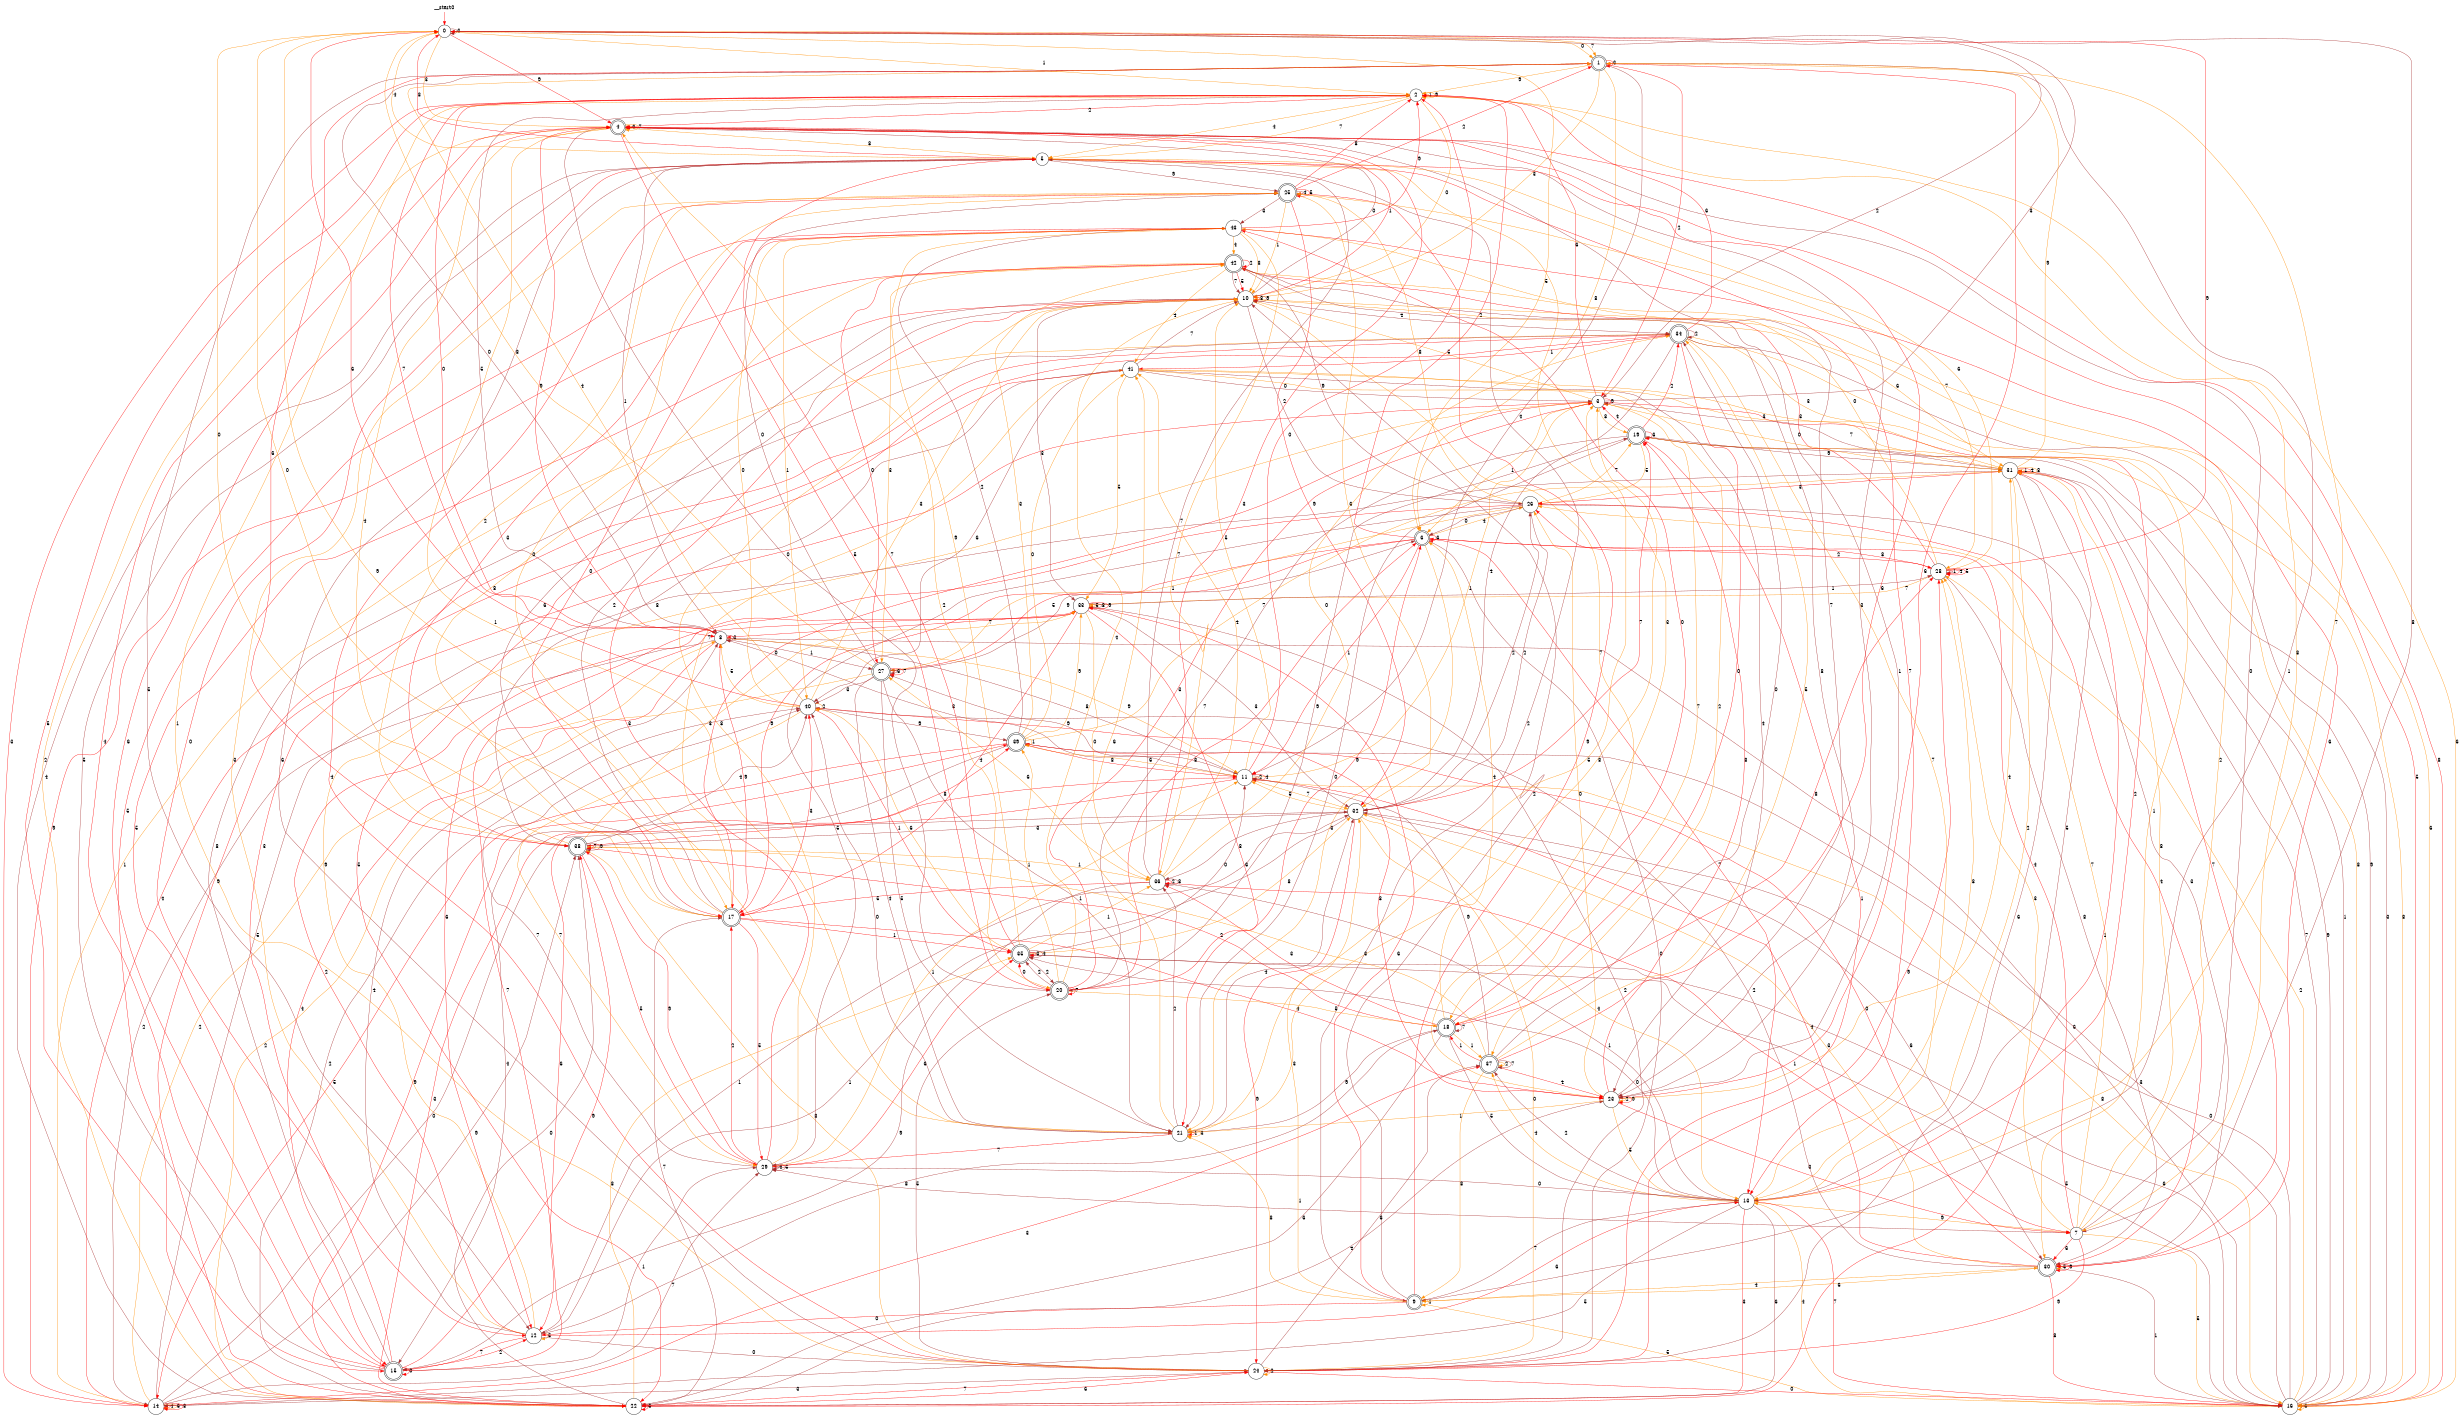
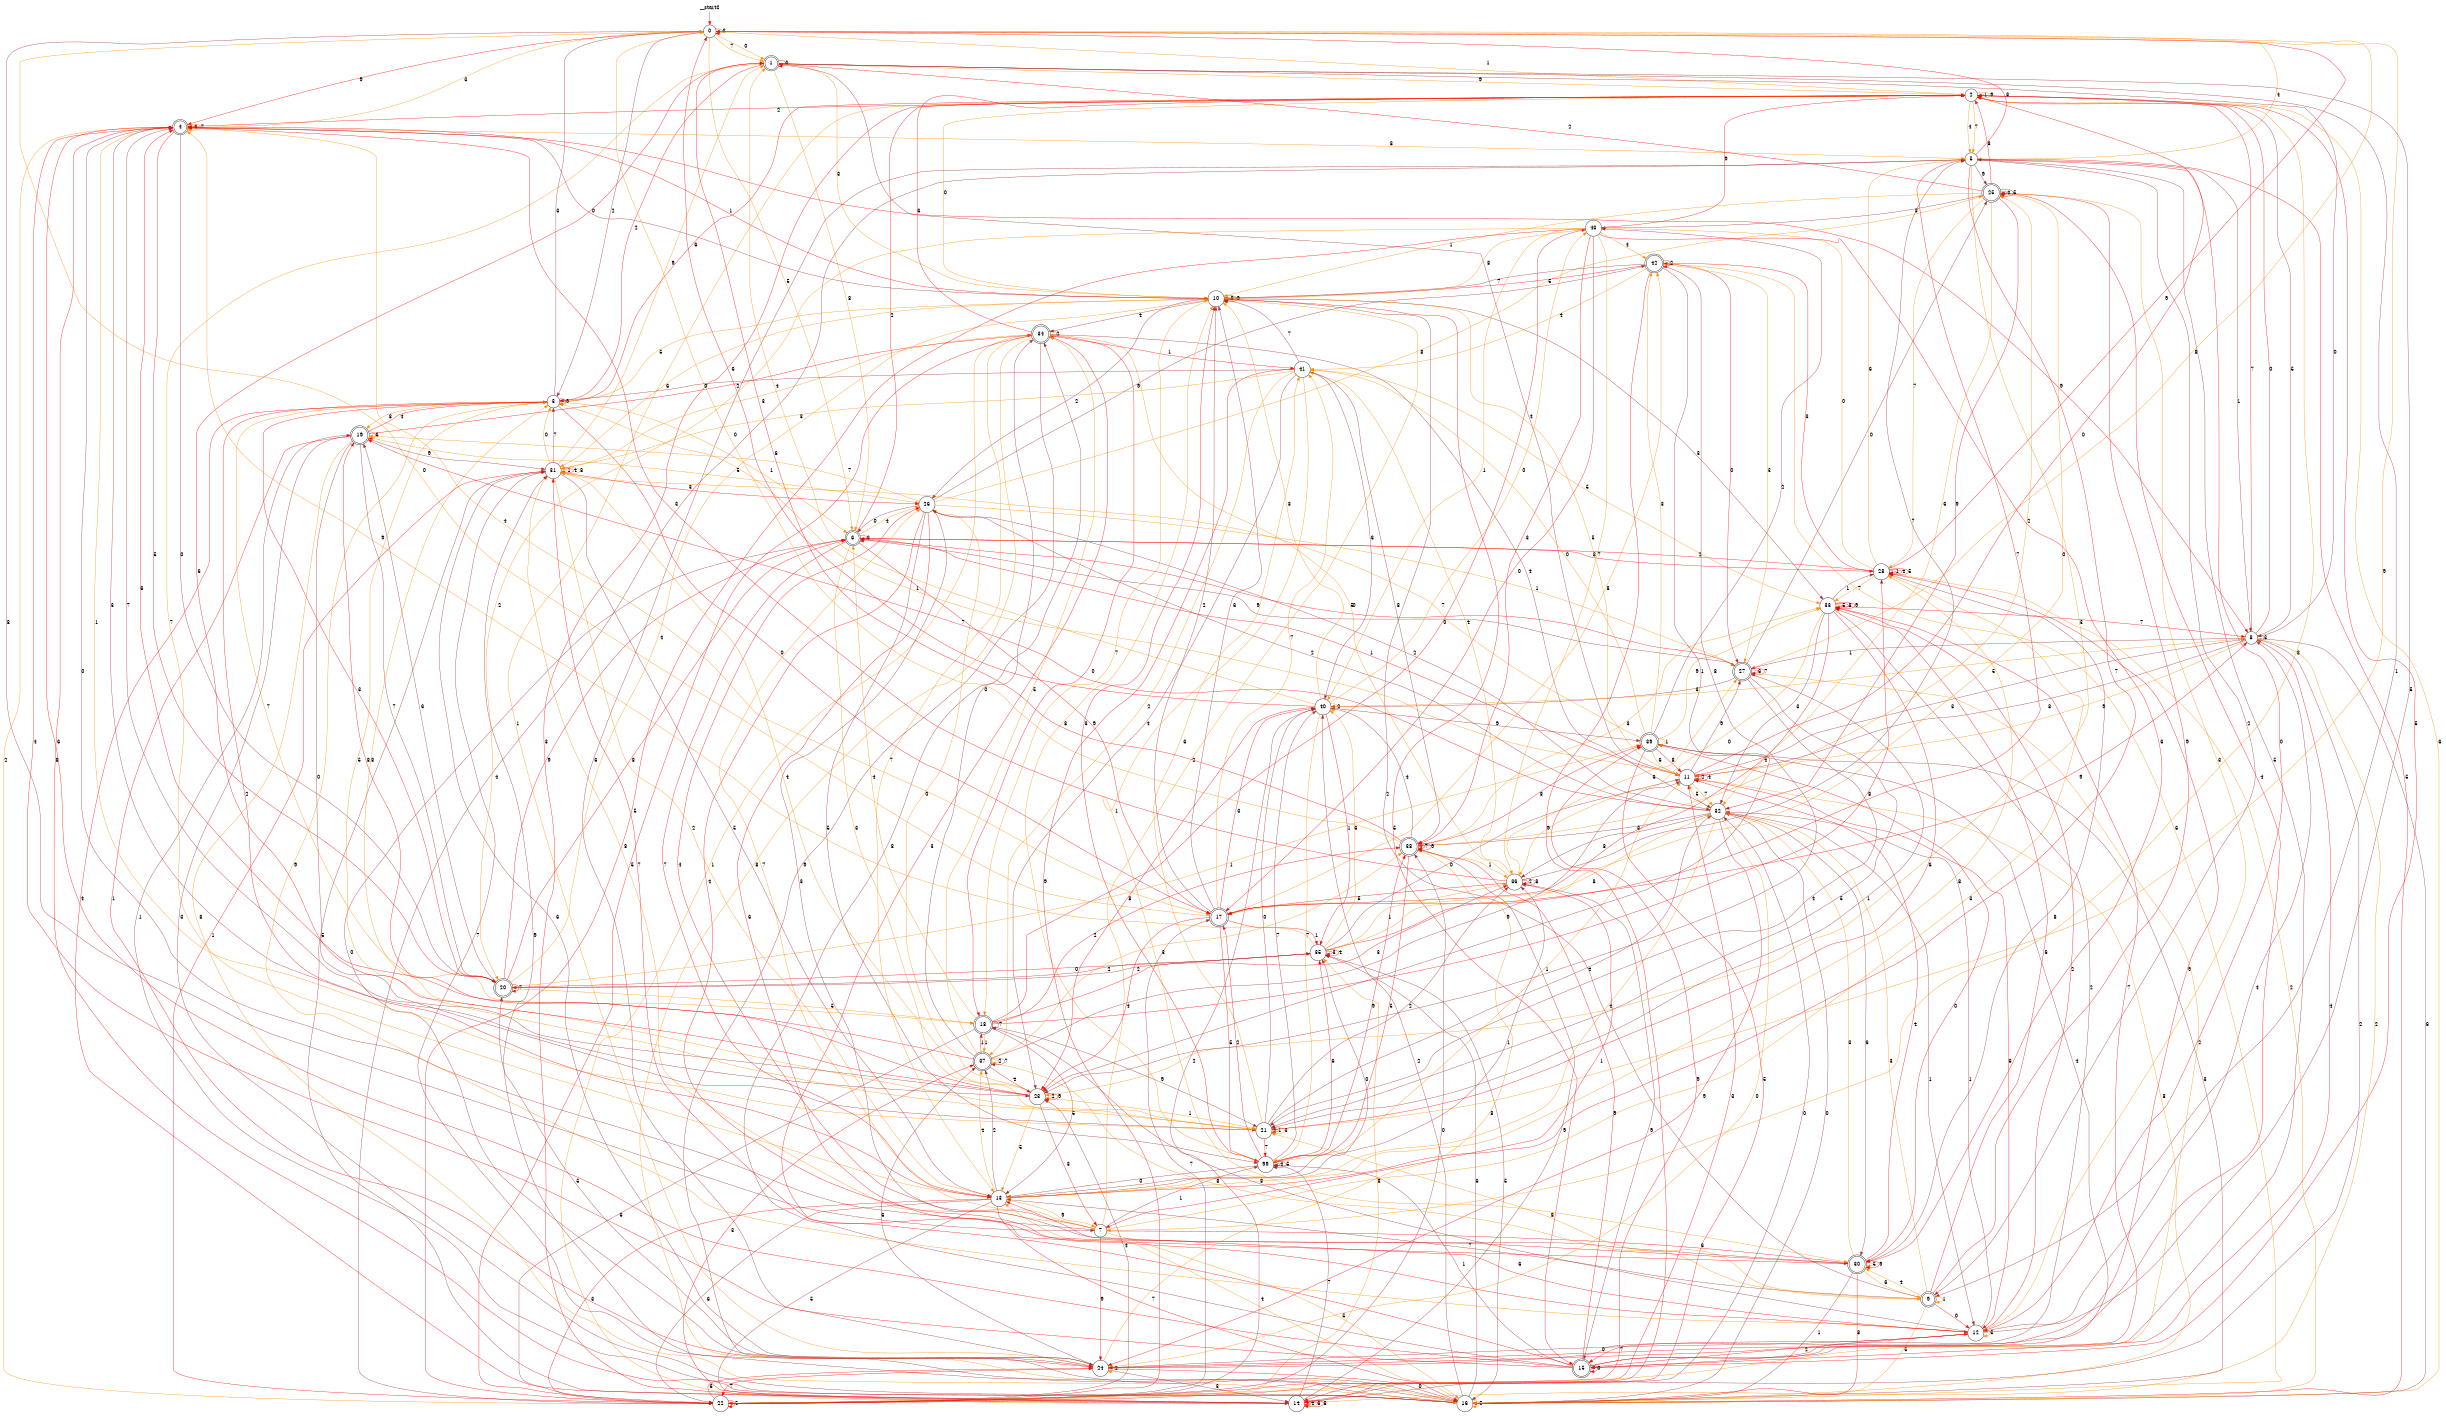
edge "20" -> "19": label "9" -> "6"
edge "30" -> "40": now "16" -> "40"
node "35": shape doublecircle -> circle
node "29": label "29" -> "99"
